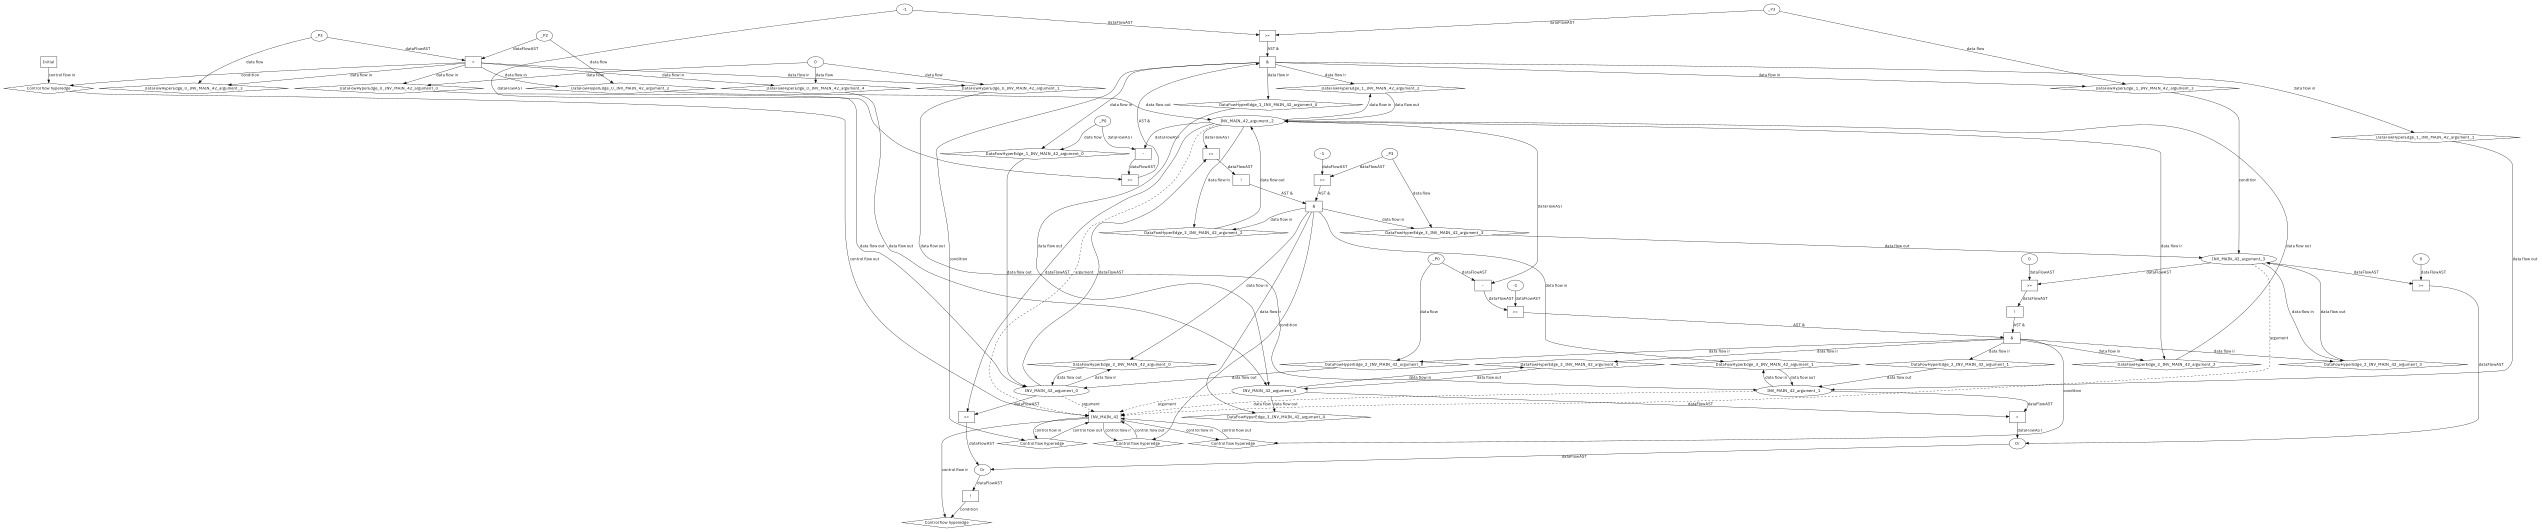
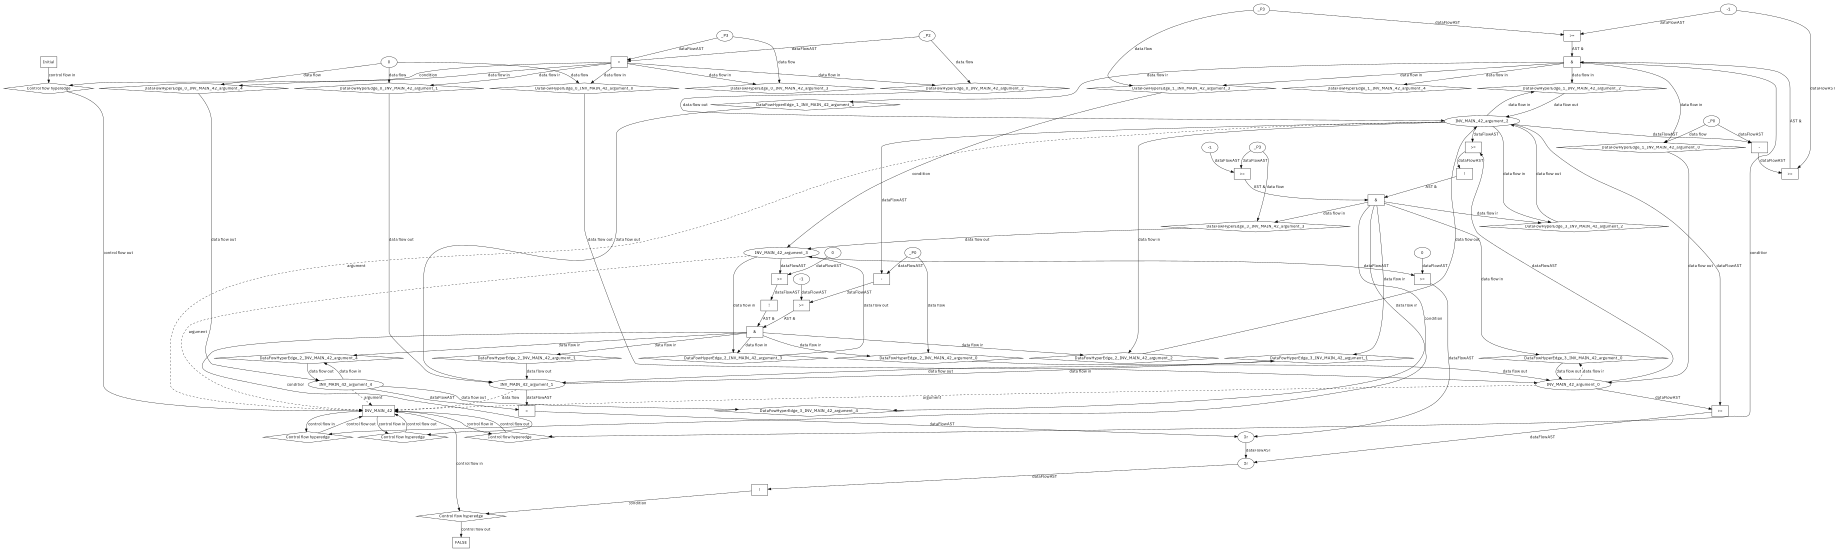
edge "DataFowHyperEdge_1_INV_MAIN_42_argument_4" -> "INV_MAIN_42_argument_4": removed, label "data flow out"
edge "INV_MAIN_42_argument_0" -> "DataFowHyperEdge_3_INV_MAIN_42_argument_0": style solid -> dashed
node "FALSE": added
